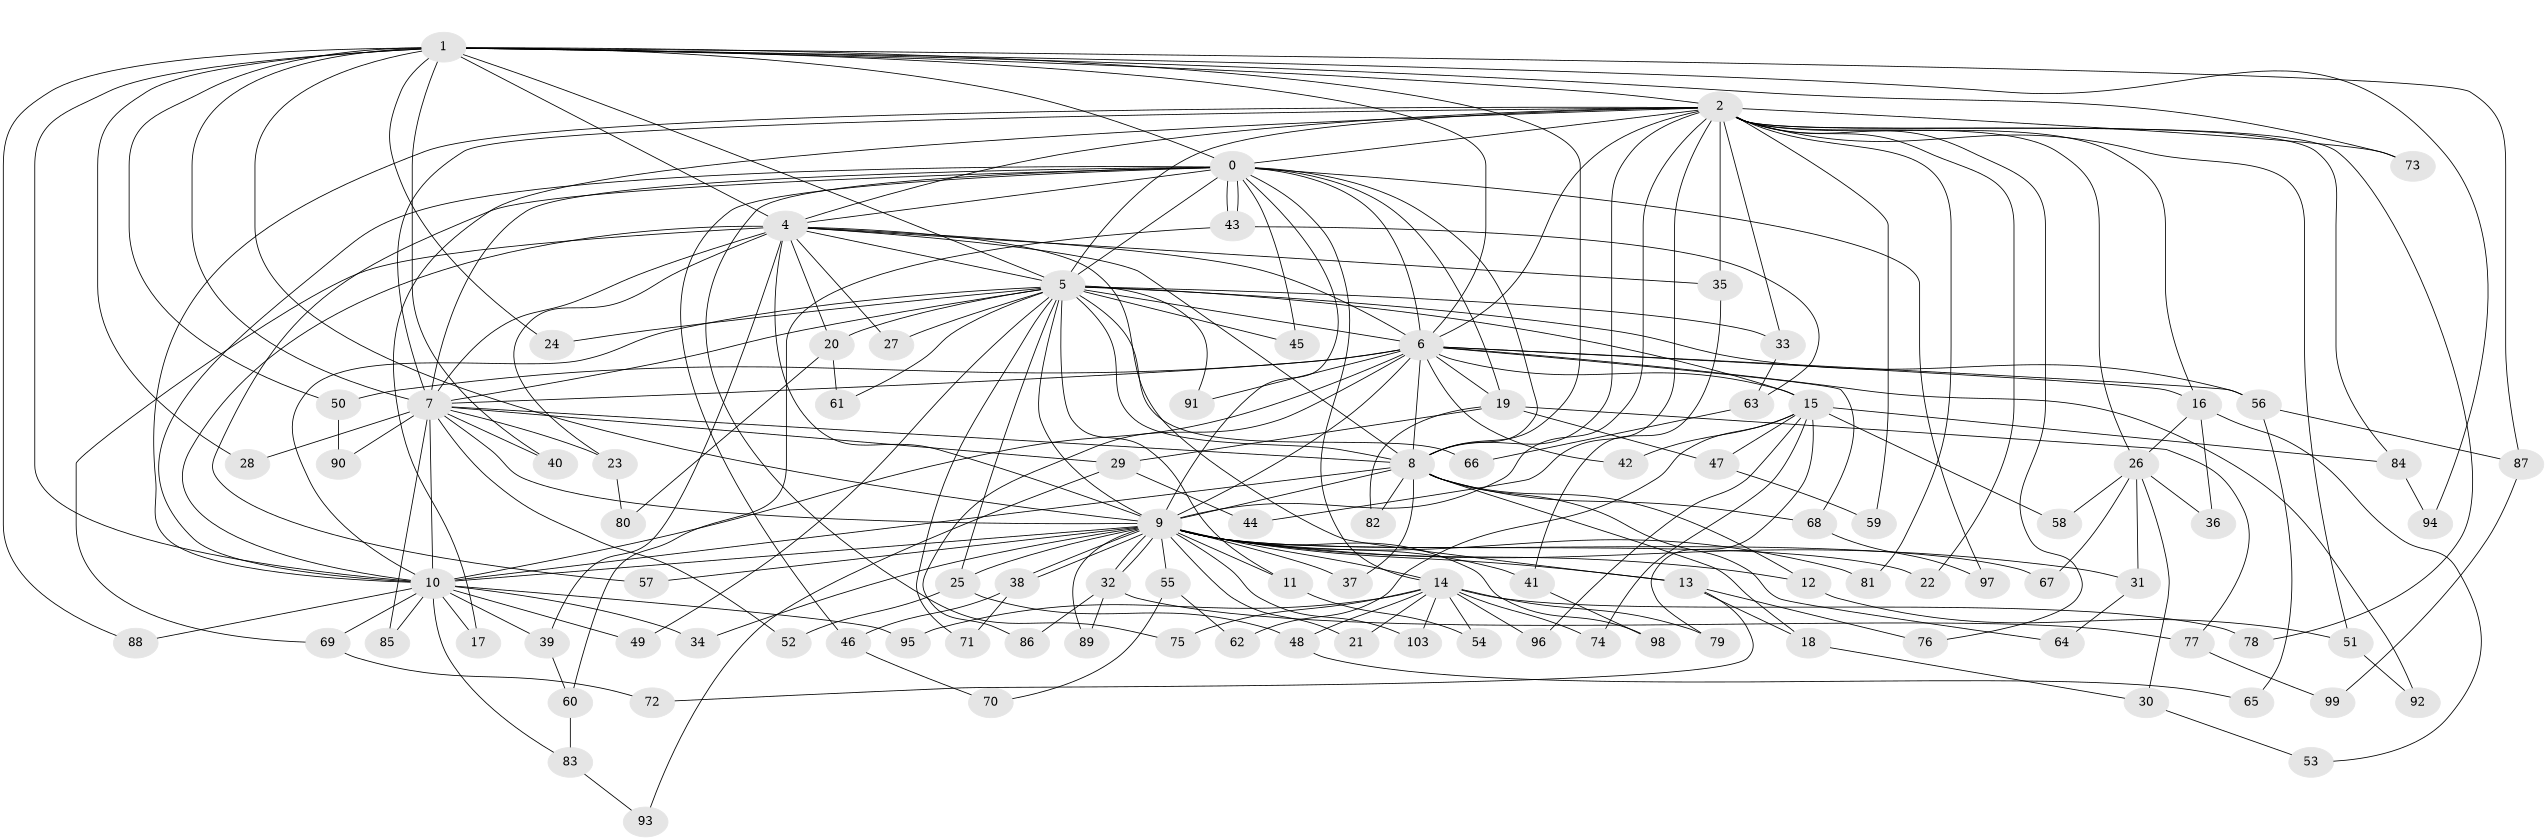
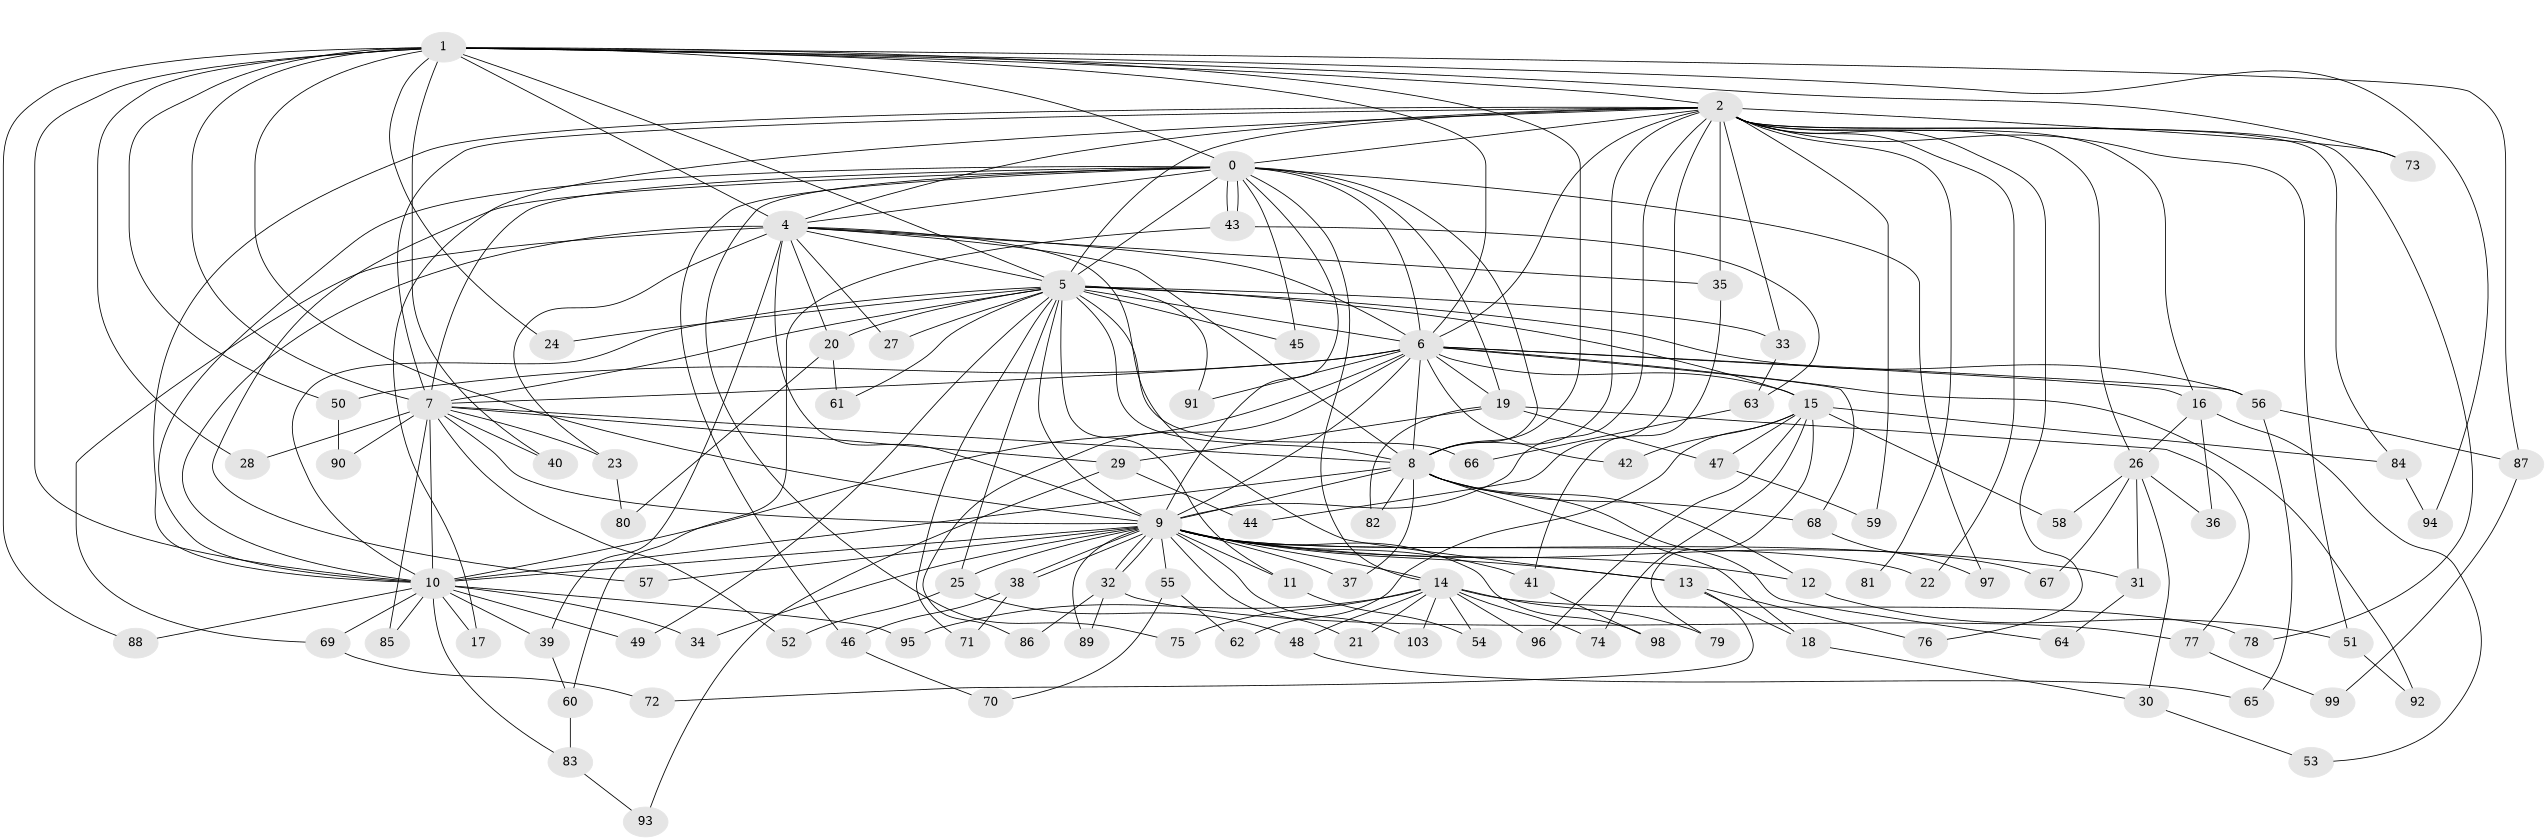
edge "4" -- "7": removed
edge "9" -- "81": removed
